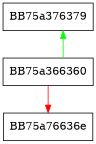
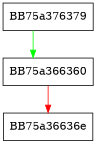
edge "BB75a366360" -> "BB75a376379": reversed
node "BB75a76636e": label "BB75a76636e" -> "BB75a36636e"
